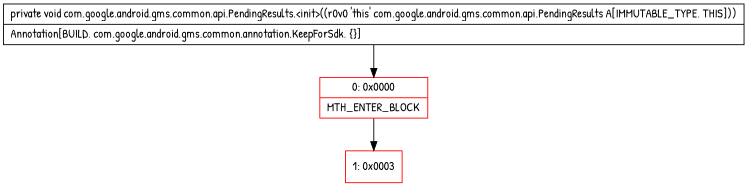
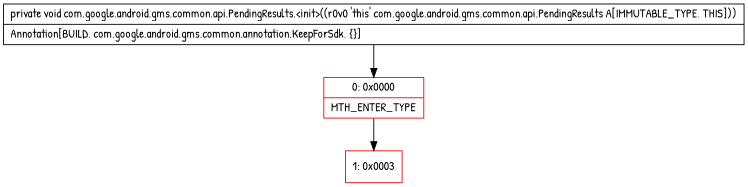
node "0: 0x0000": text "MTH_ENTER_BLOCK" -> "MTH_ENTER_TYPE"
